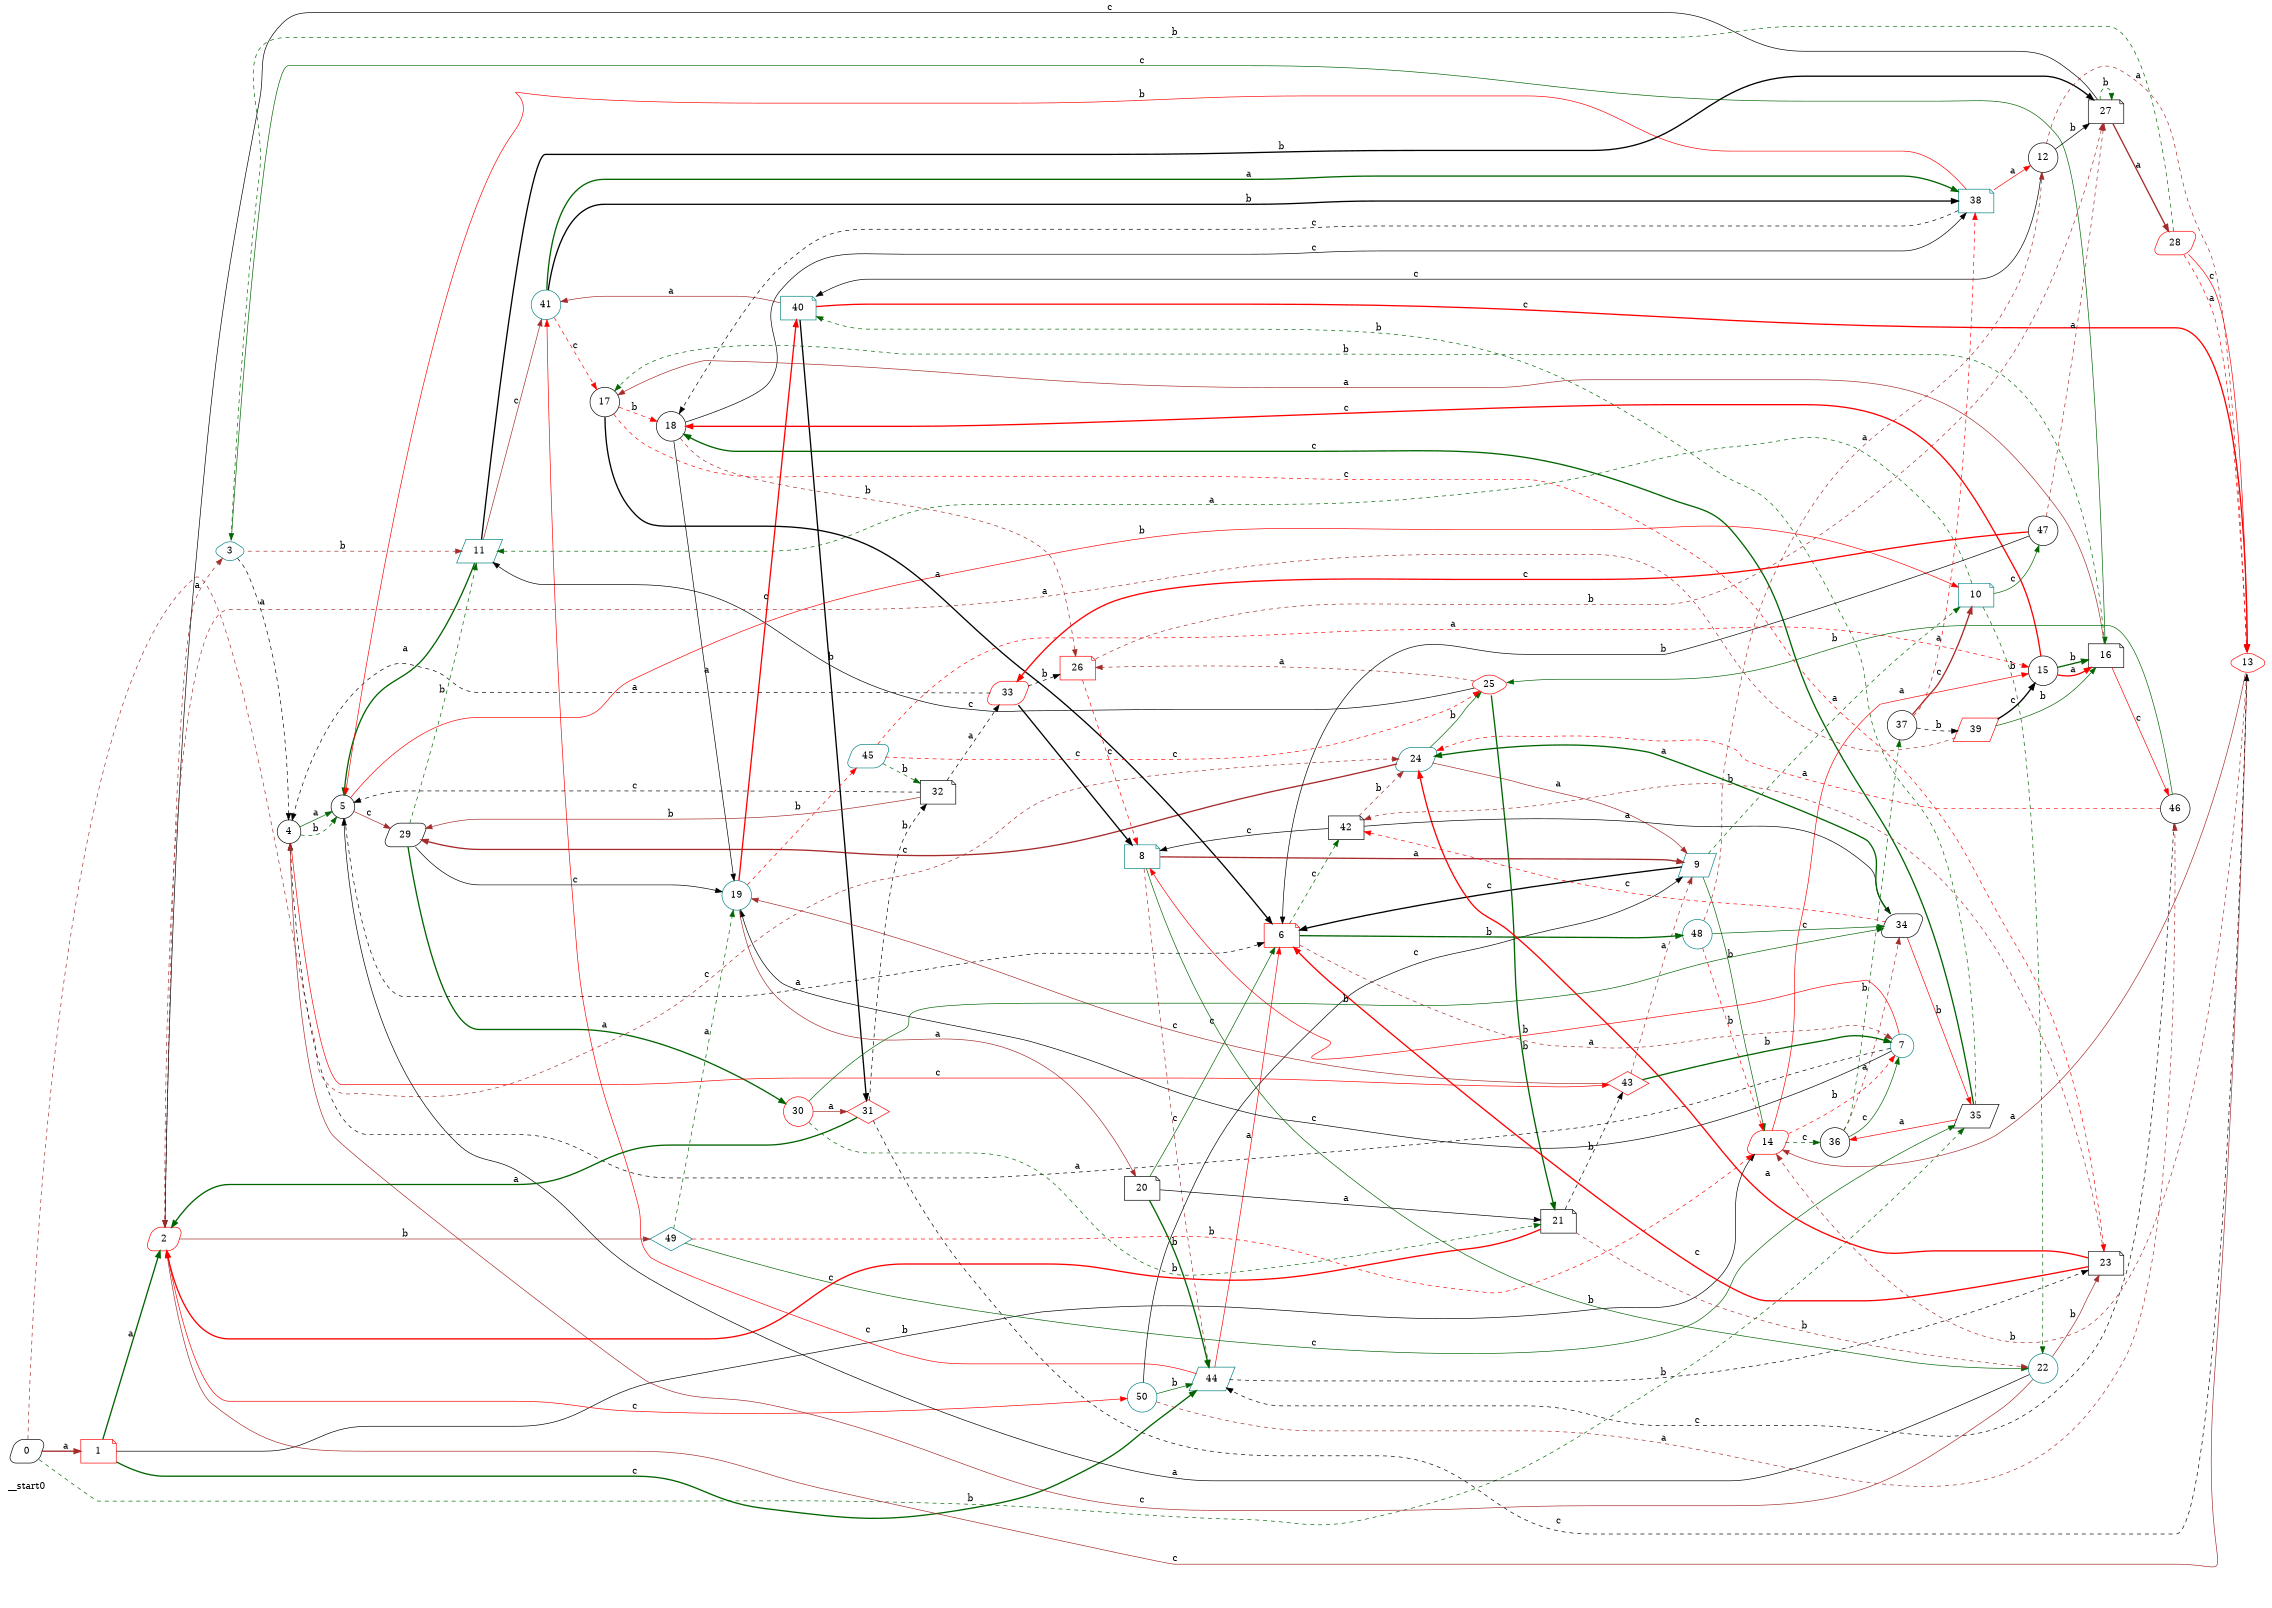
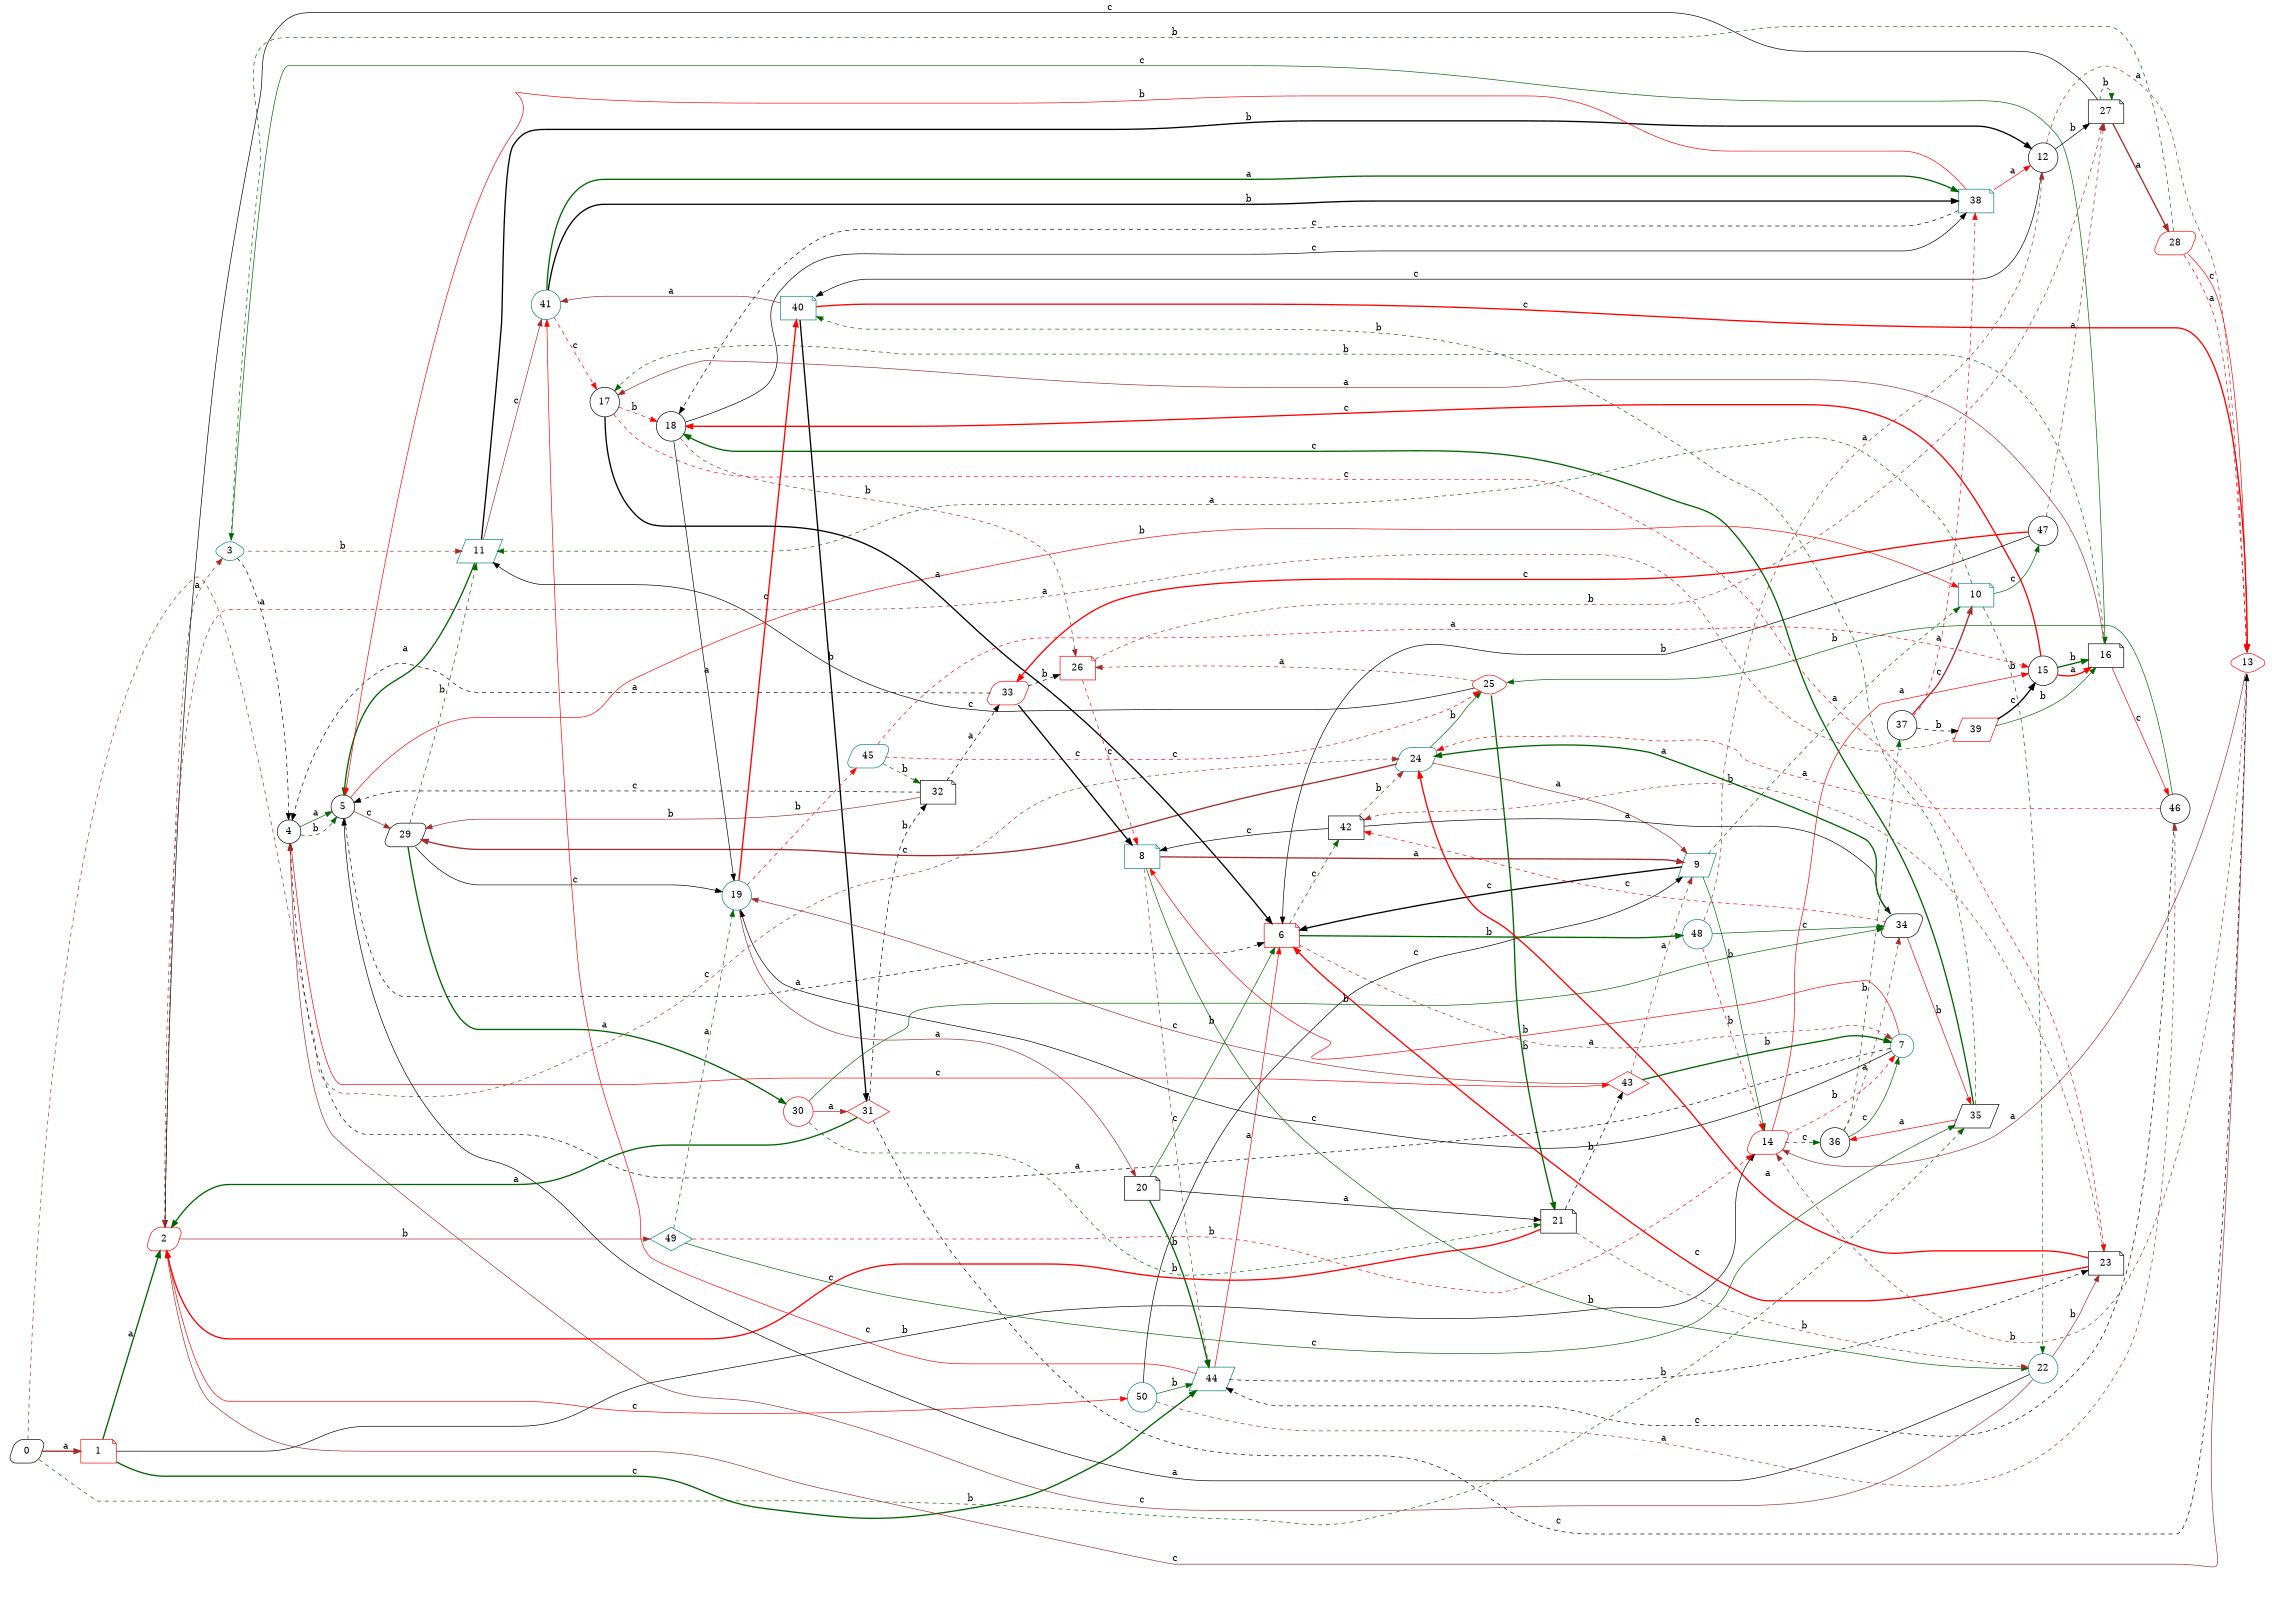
edge "11" -> "27": now "11" -> "12"
edge "20" -> "6": label "c" -> "b"
node "__start0": removed
